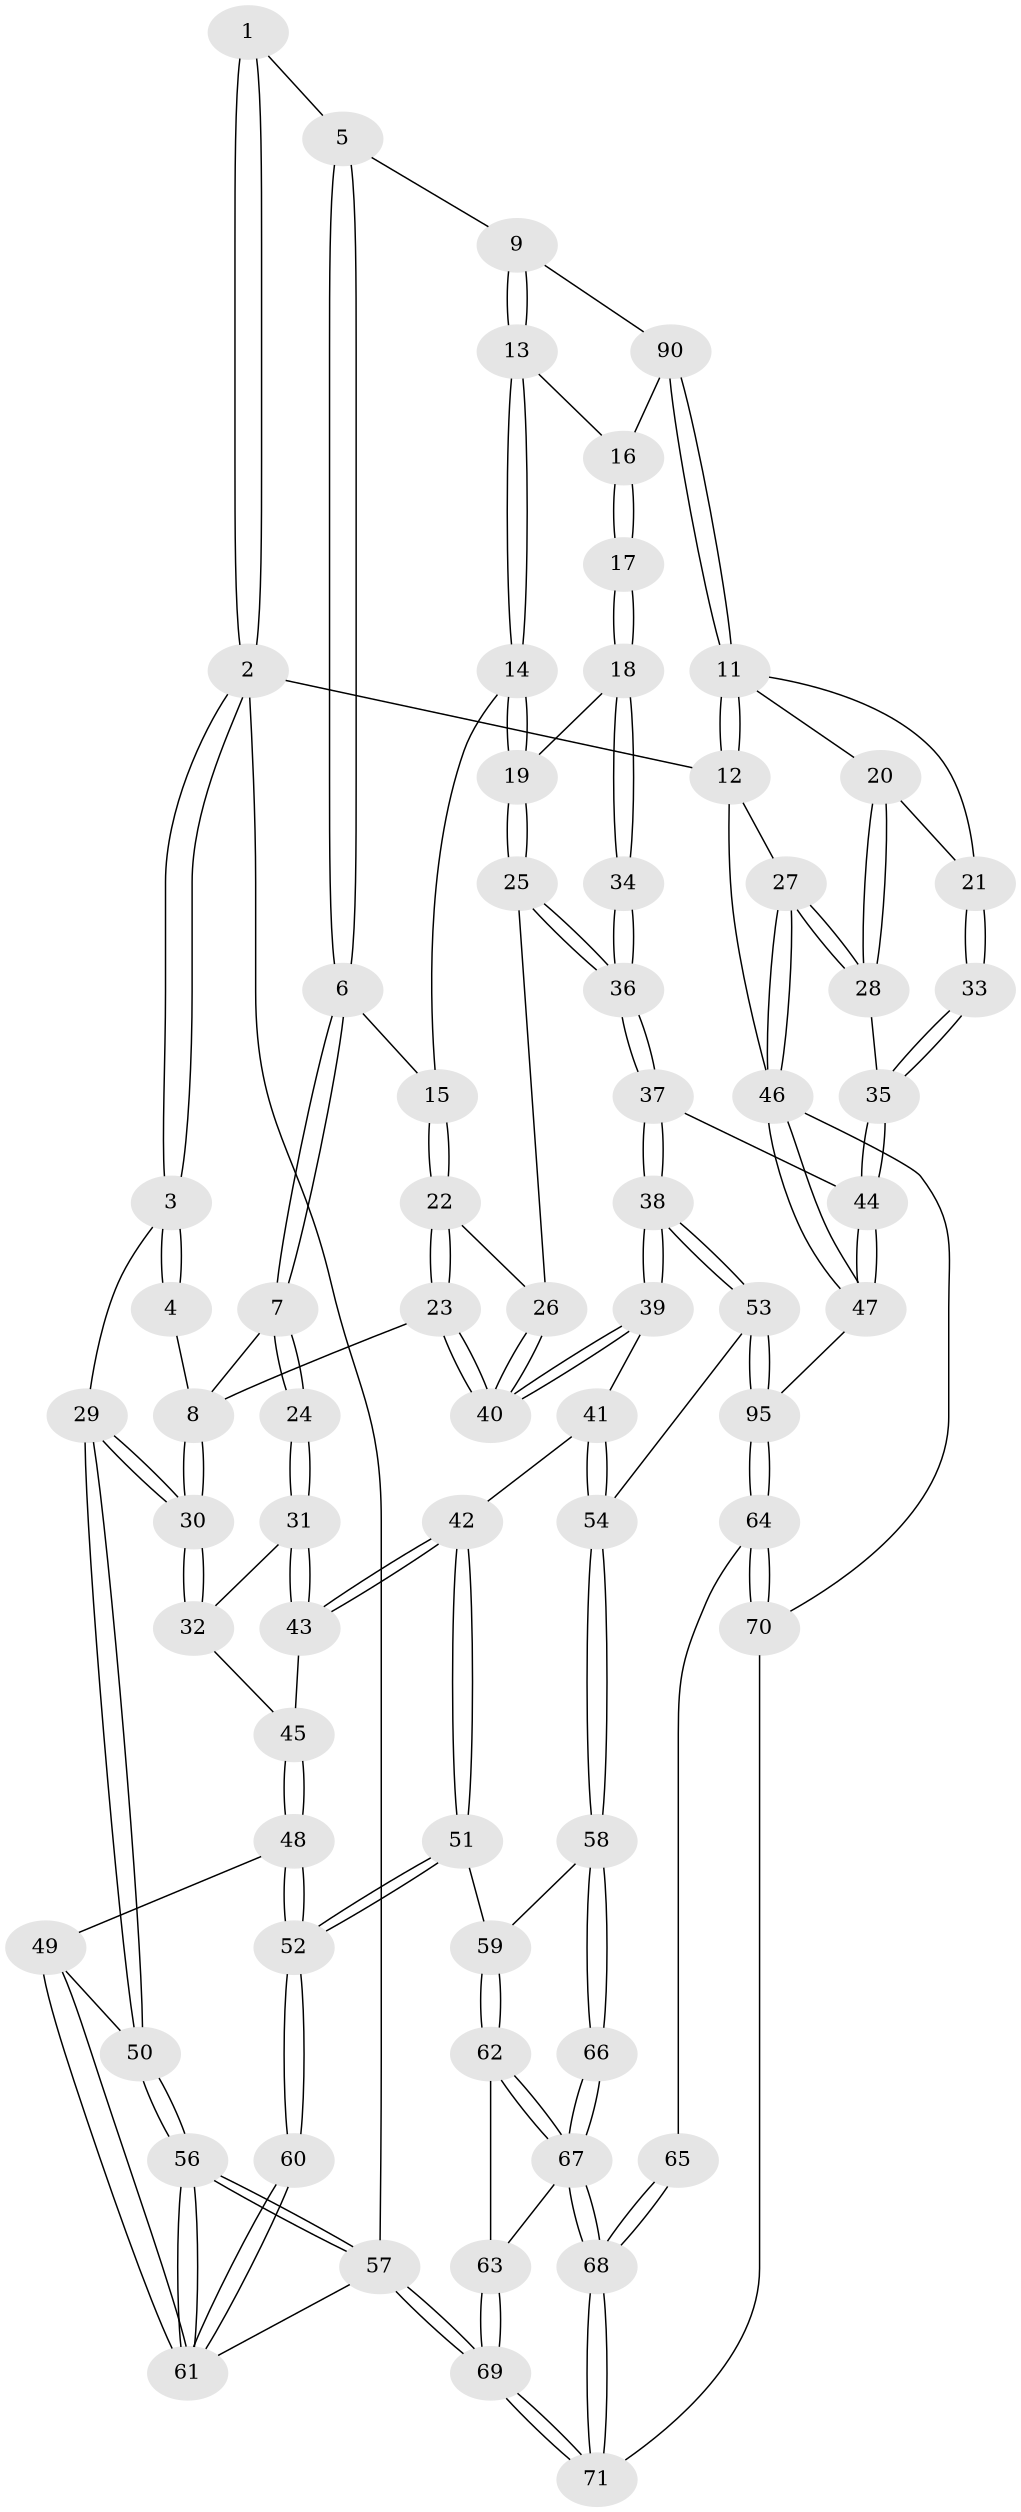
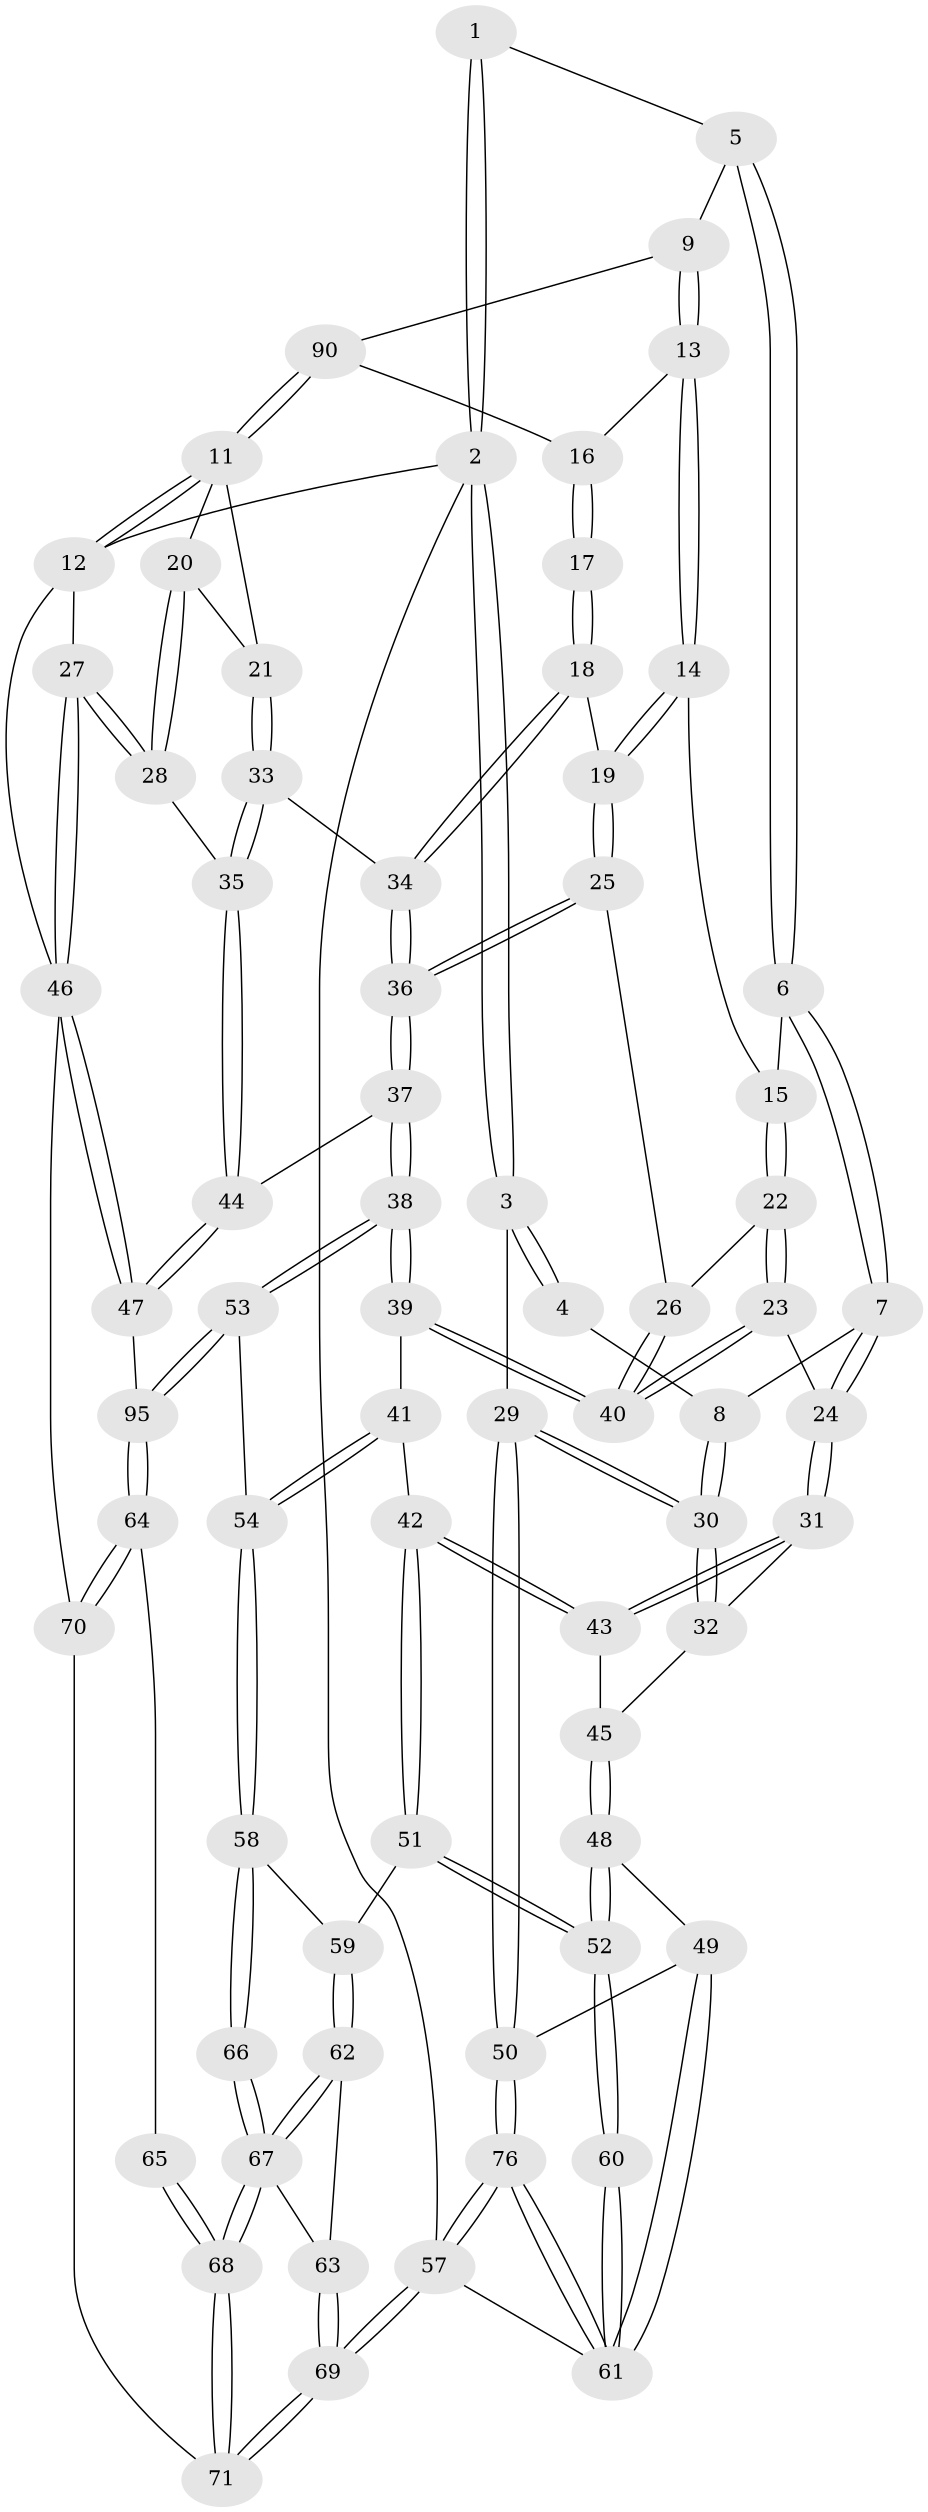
edge "33" -- "34": added
edge "23" -- "8": now "23" -- "24"
node "56": label "56" -> "76"
